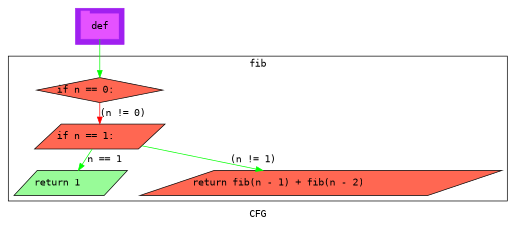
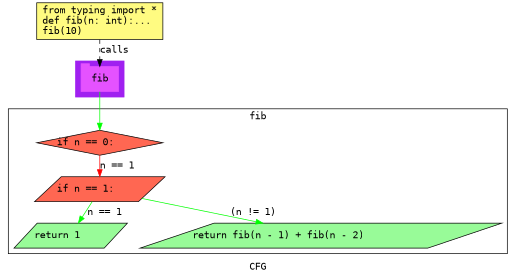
node "from typing import * def fib(n: int):... fib(10)": added
node "def": label "def" -> "fib"
edge "if n == 0:" -> "if n == 1:": label "(n != 0)" -> "n == 1"
node "return fib(n - 1) + fib(n - 2)": fillcolor #ff6752 -> #98fb98
